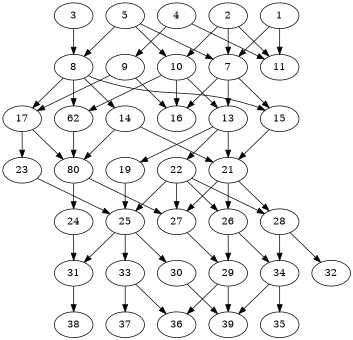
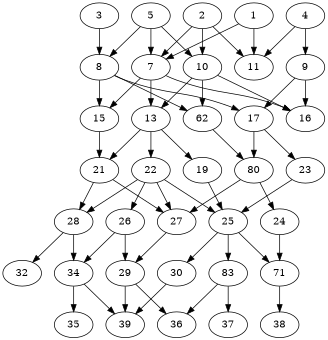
node "14": removed
edge "21" -> "26": removed
node "31": label "31" -> "71"
node "33": label "33" -> "83"
